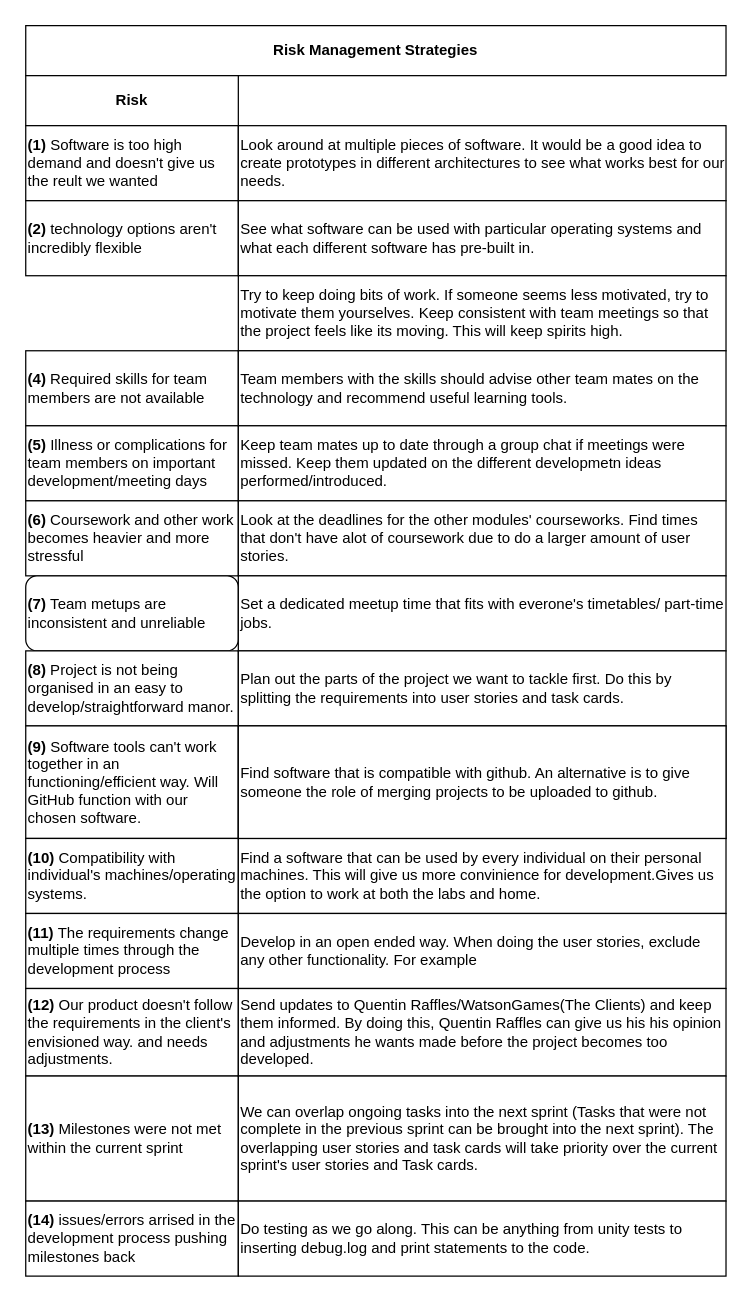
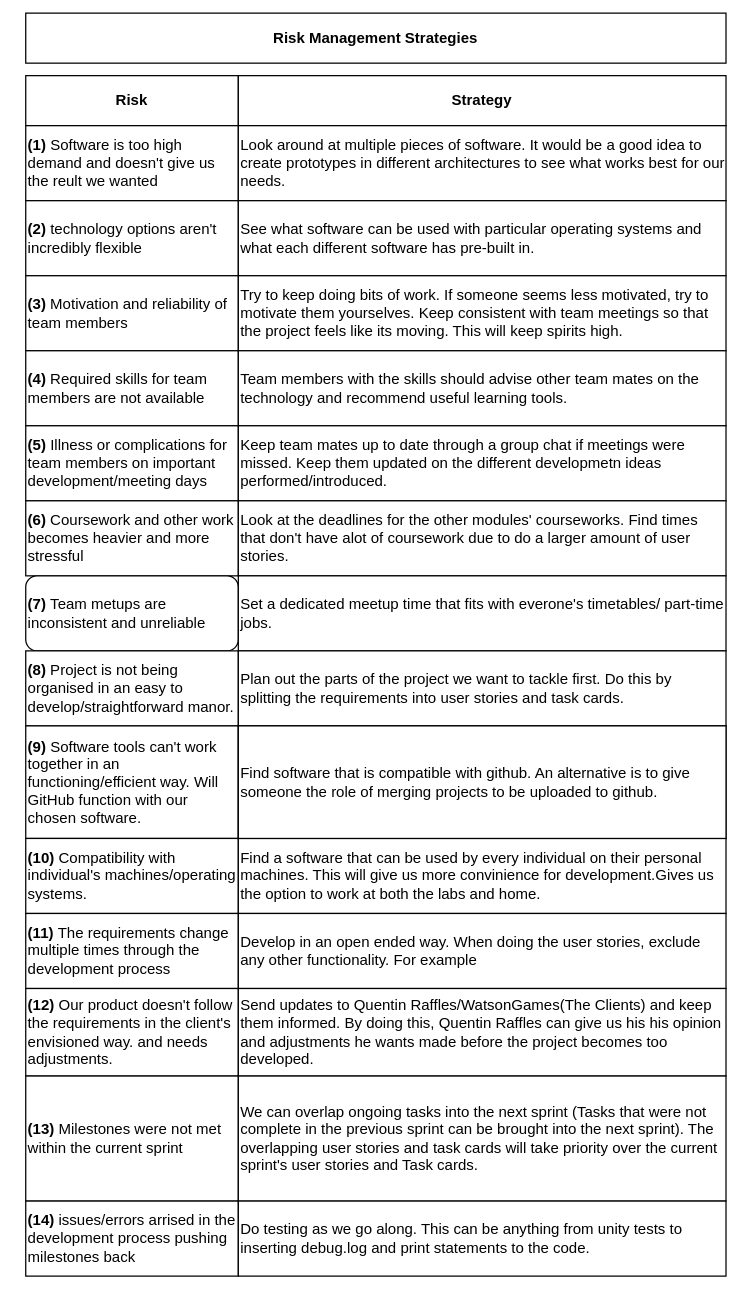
node "Risk Management Strategies": moved (376, 51) -> (376, 38)
node "Strategy": added
node "(3) Motivation and reliability of team members": added
